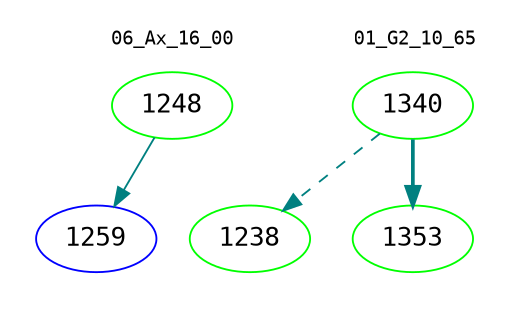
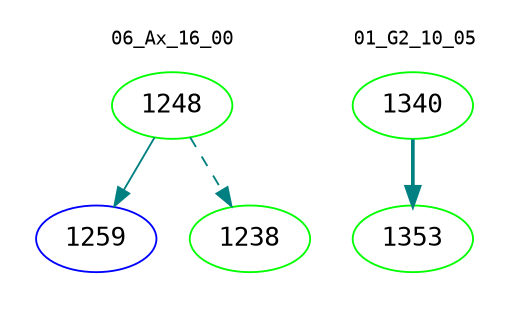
cluster "01_G2_10_65": label "01_G2_10_65" -> "01_G2_10_05"
edge "1340" -> "1238": now "1248" -> "1238"
